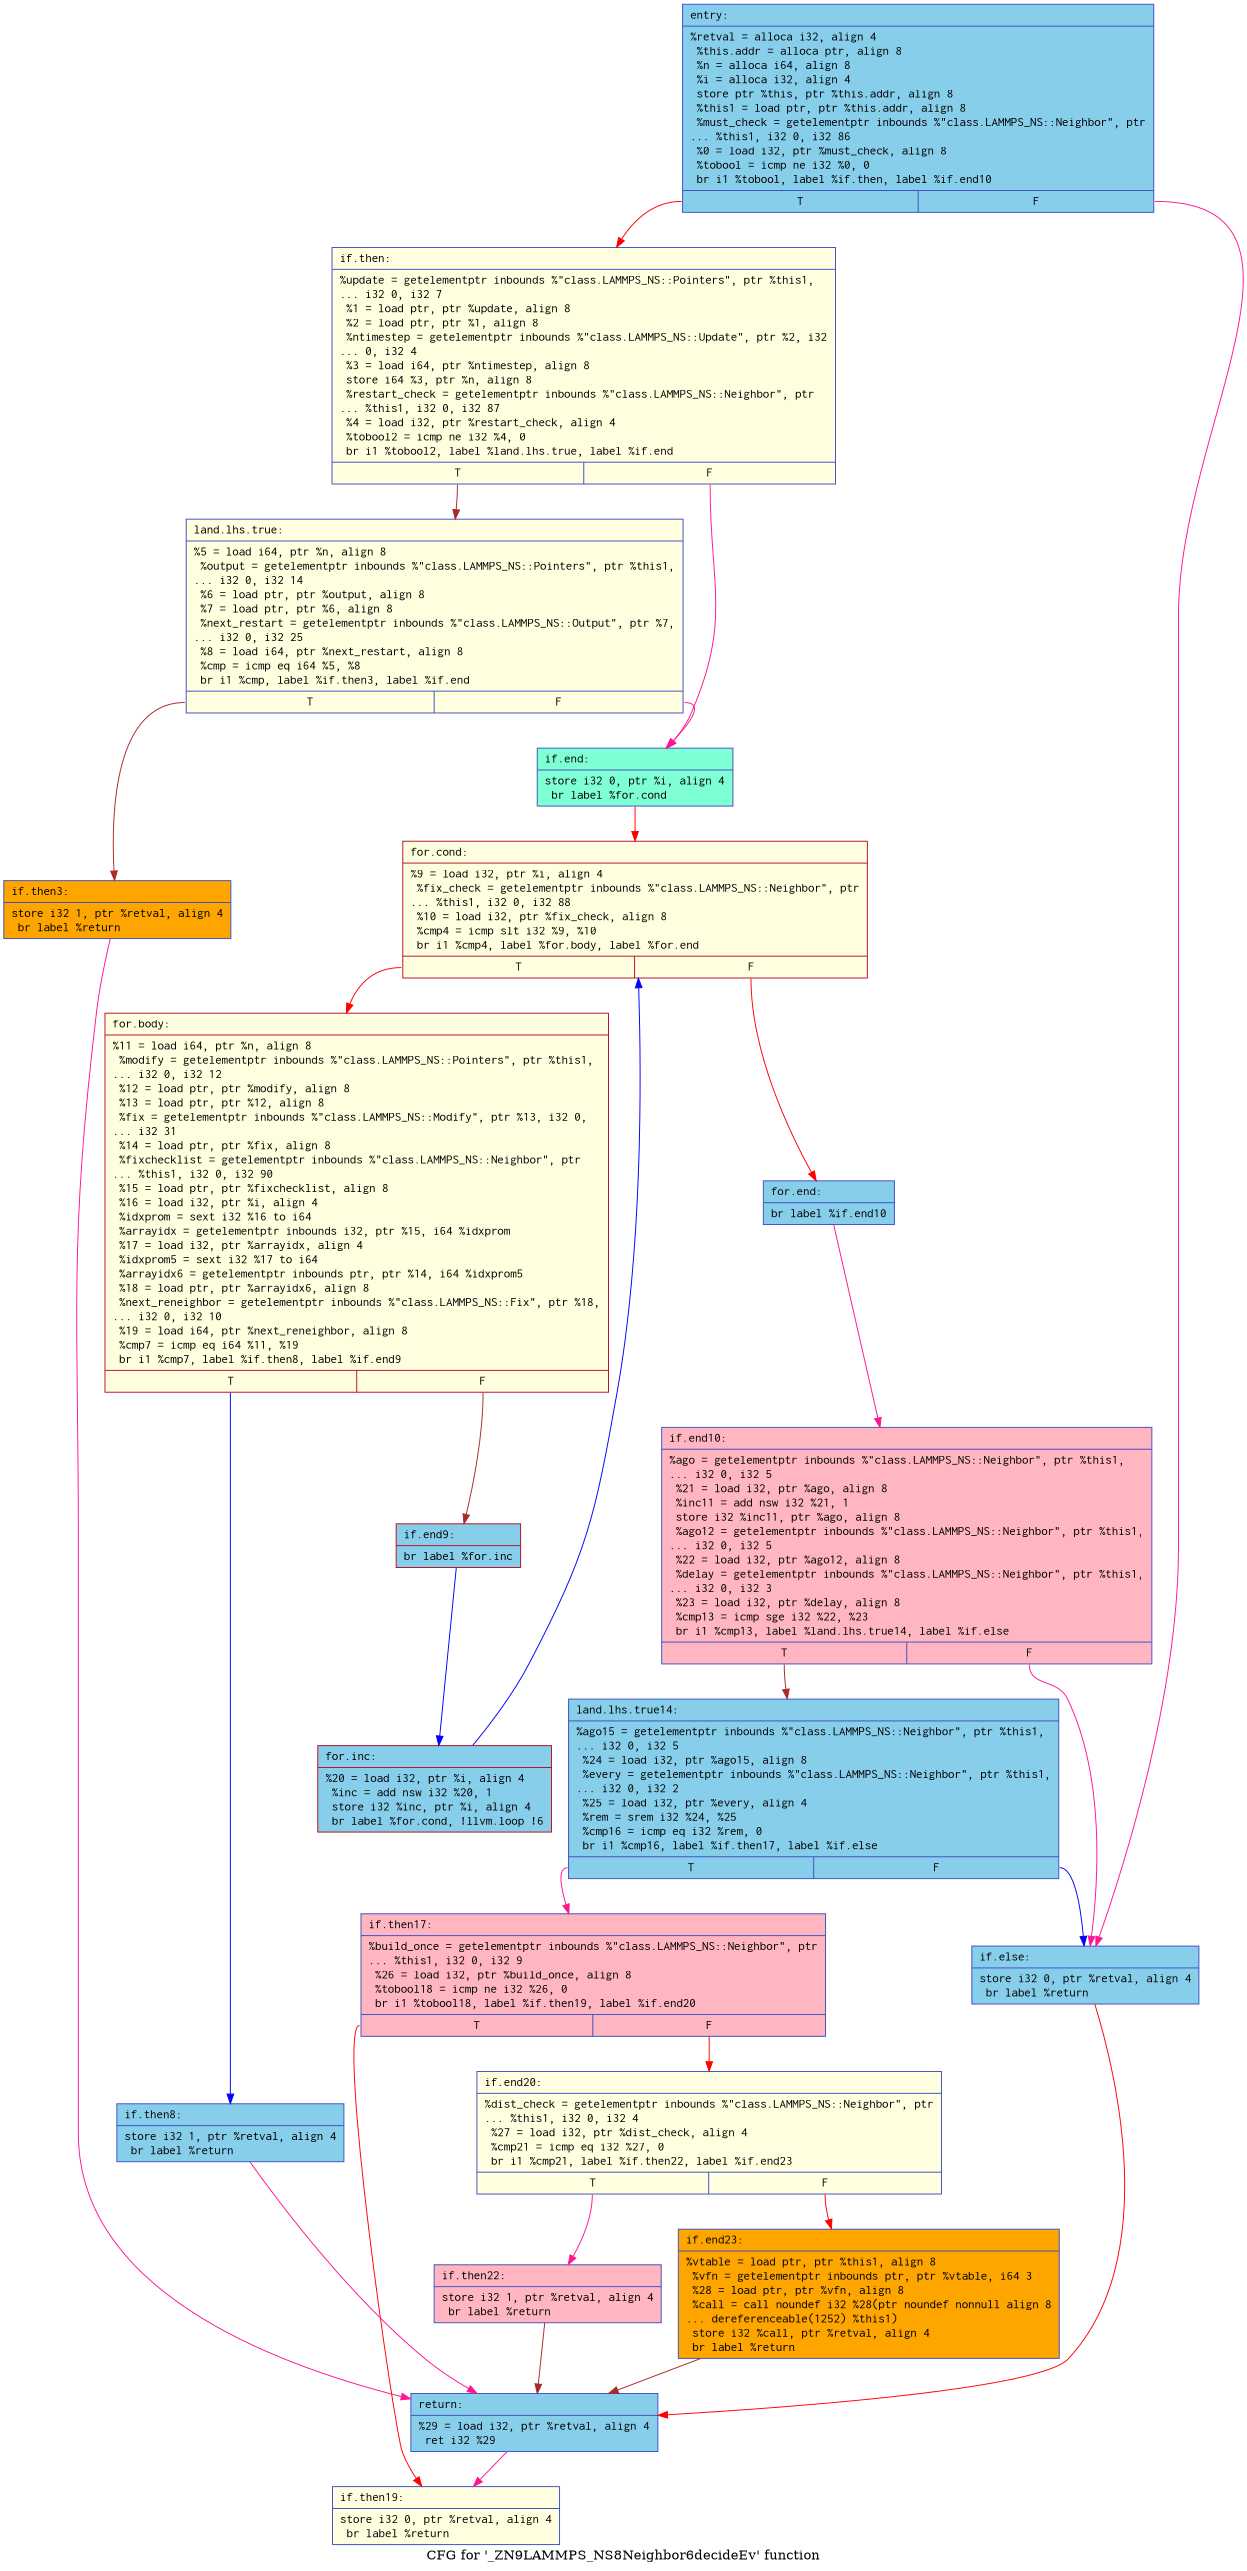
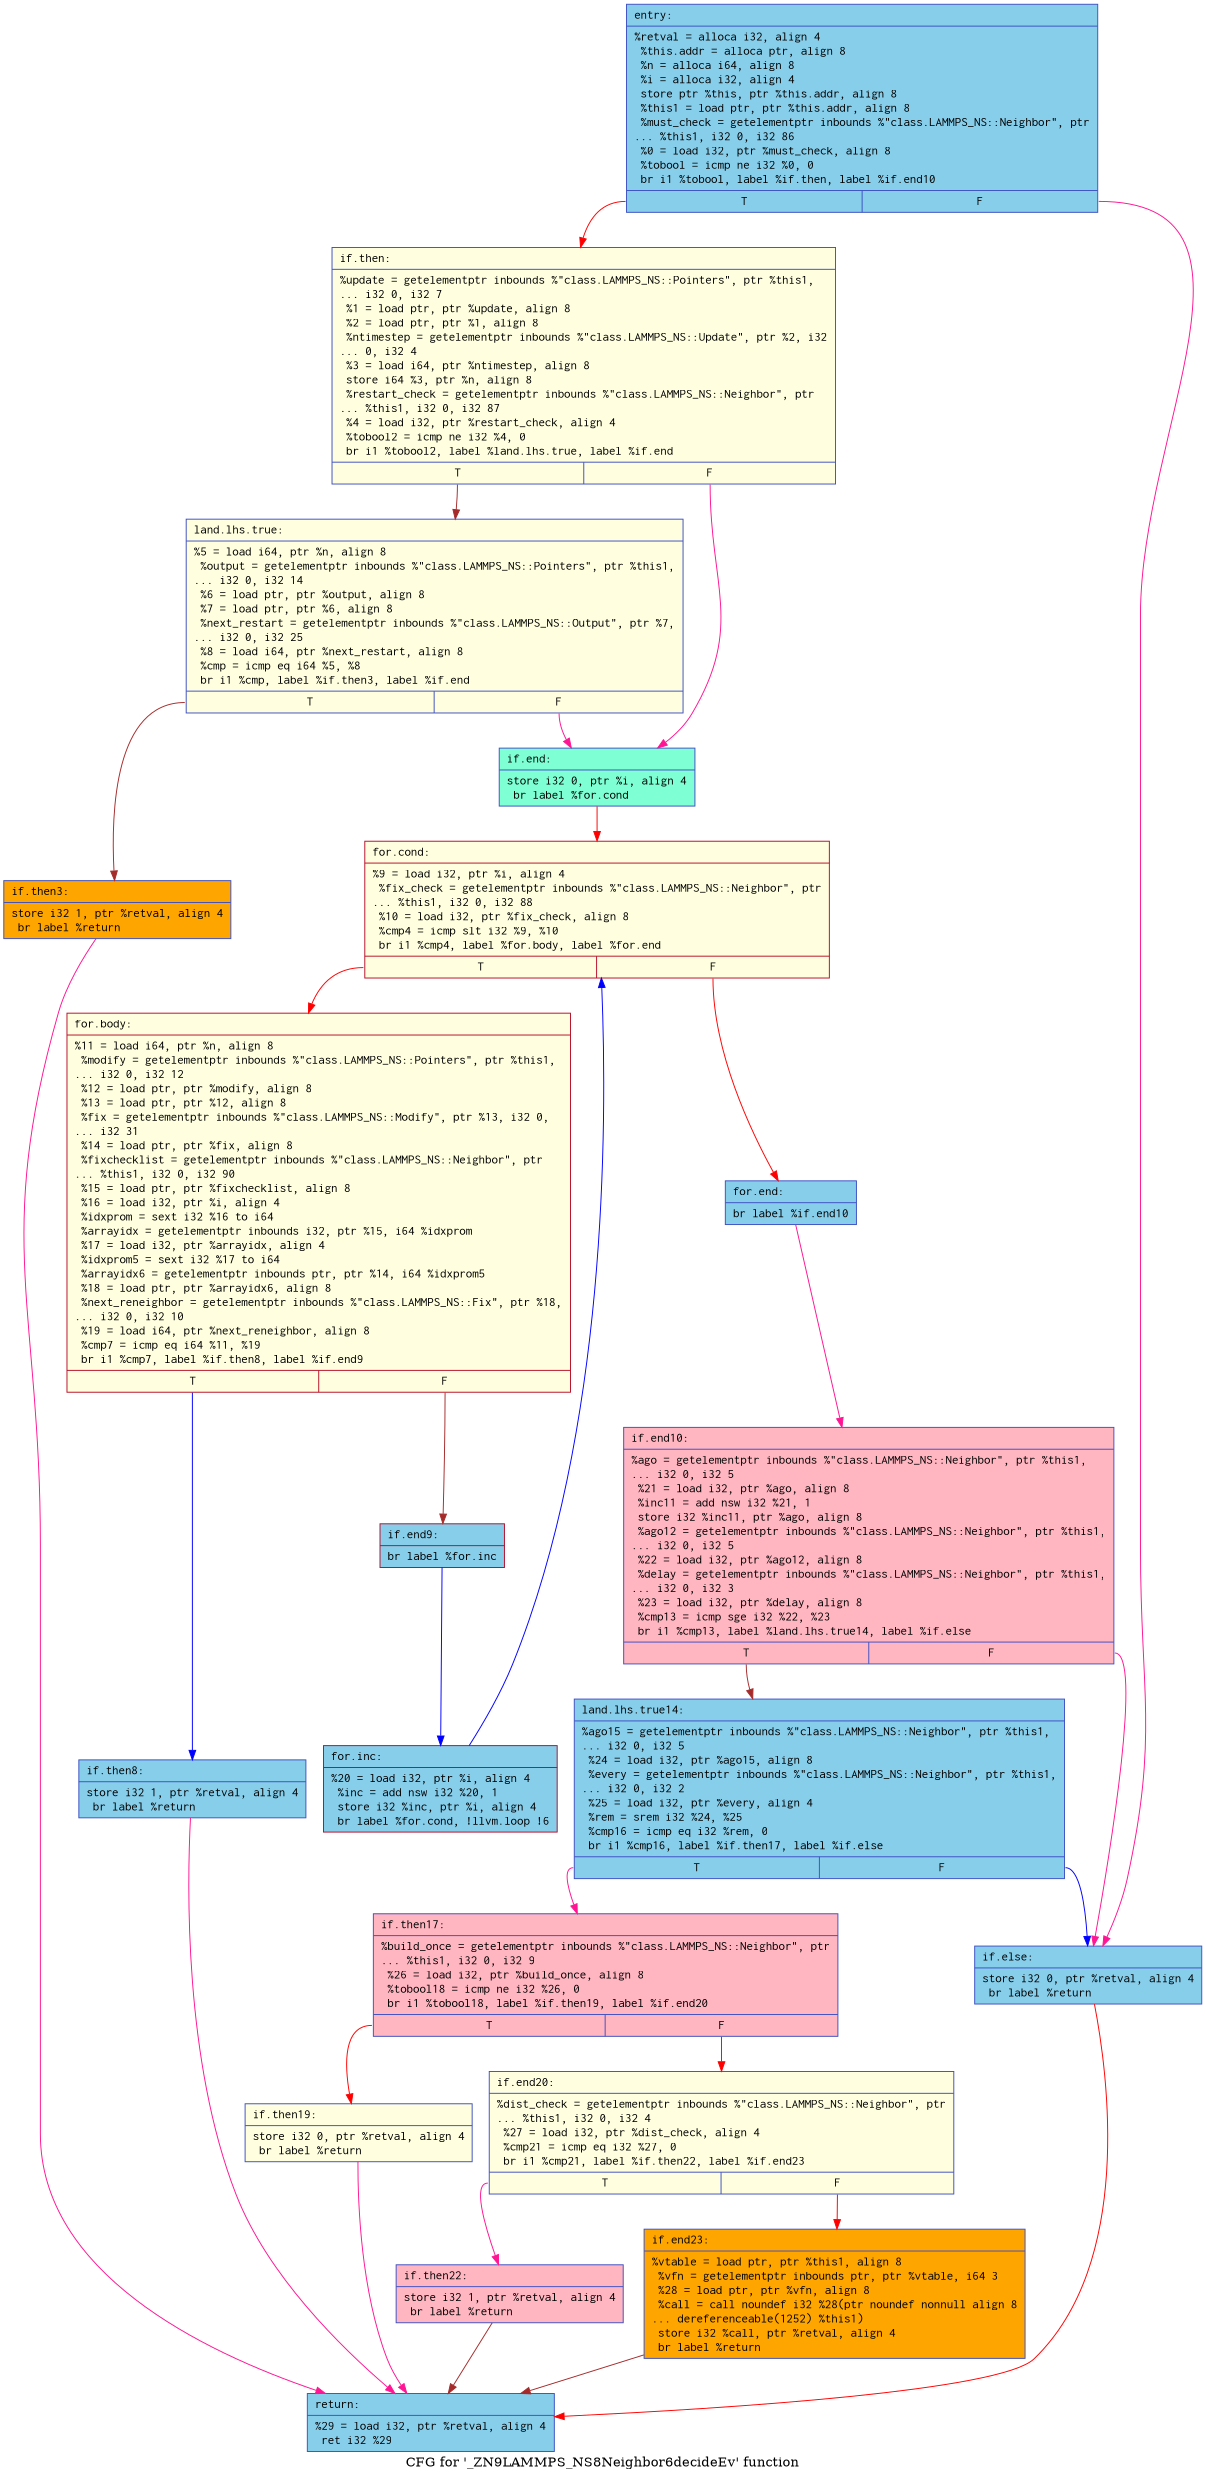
edge "return:" -> "if.then19:": reversed
